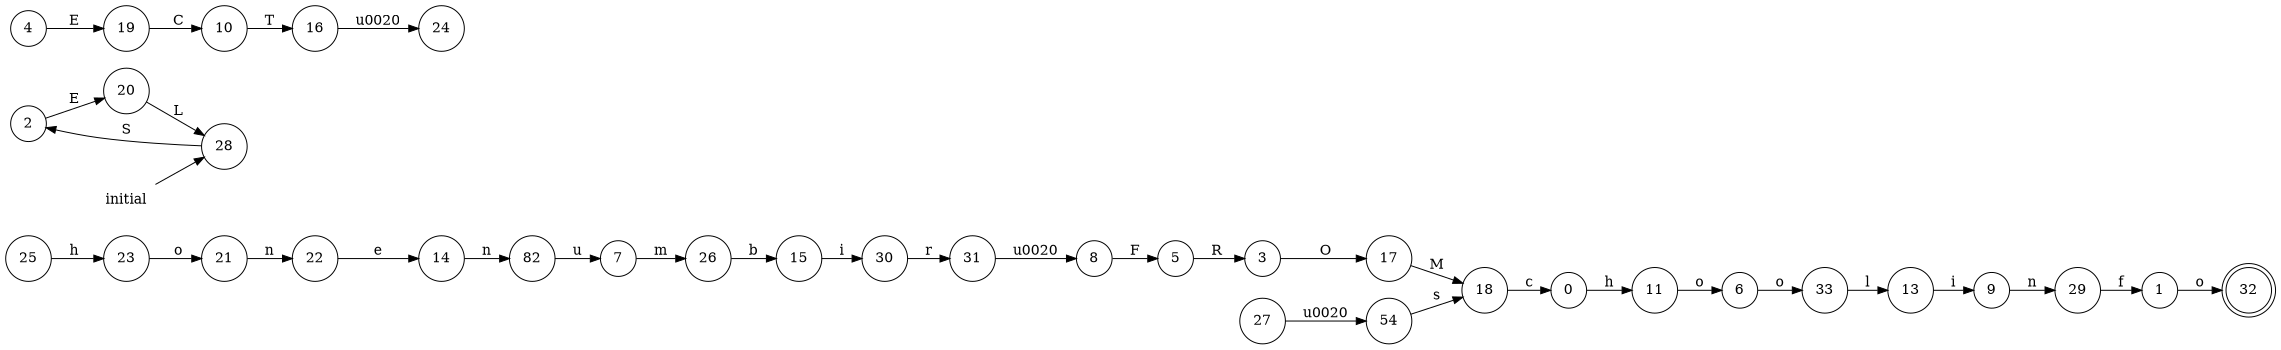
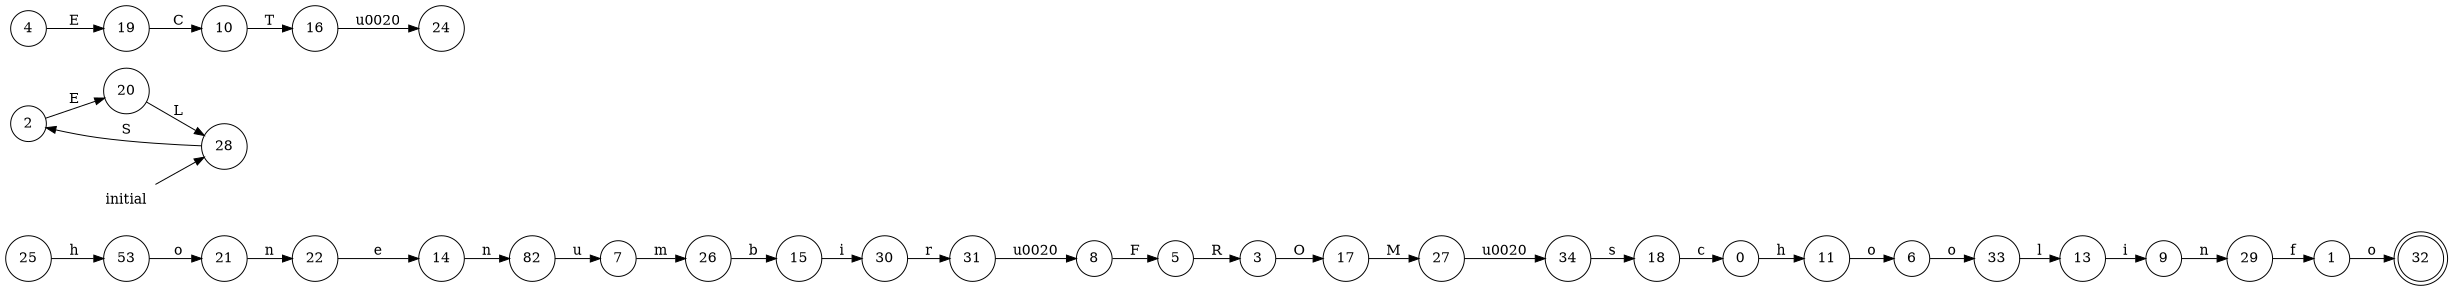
node "23": label "23" -> "53"
edge "17" -> "18": now "17" -> "27"
node "54": label "54" -> "34"
